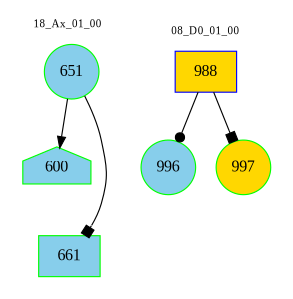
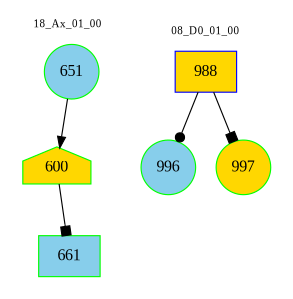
edge "651" -> "661": now "600" -> "661"
node "600": fillcolor skyblue -> gold
